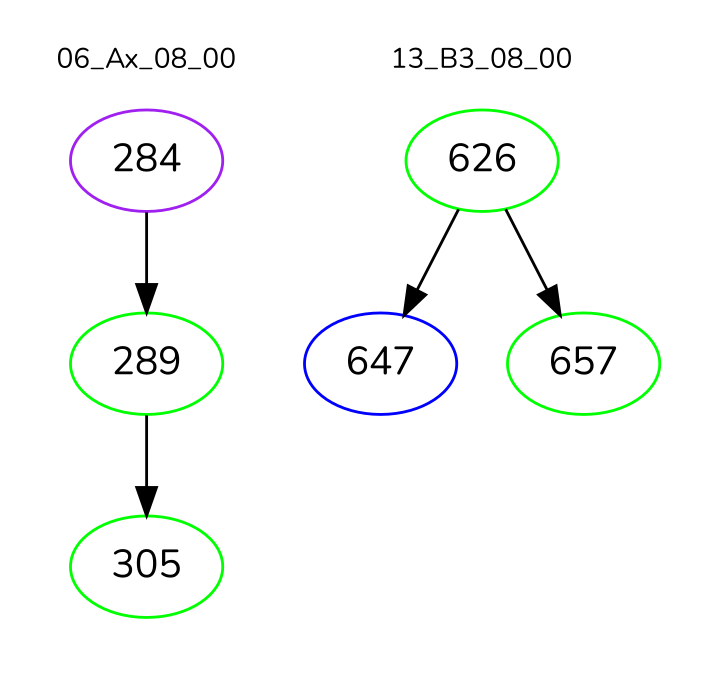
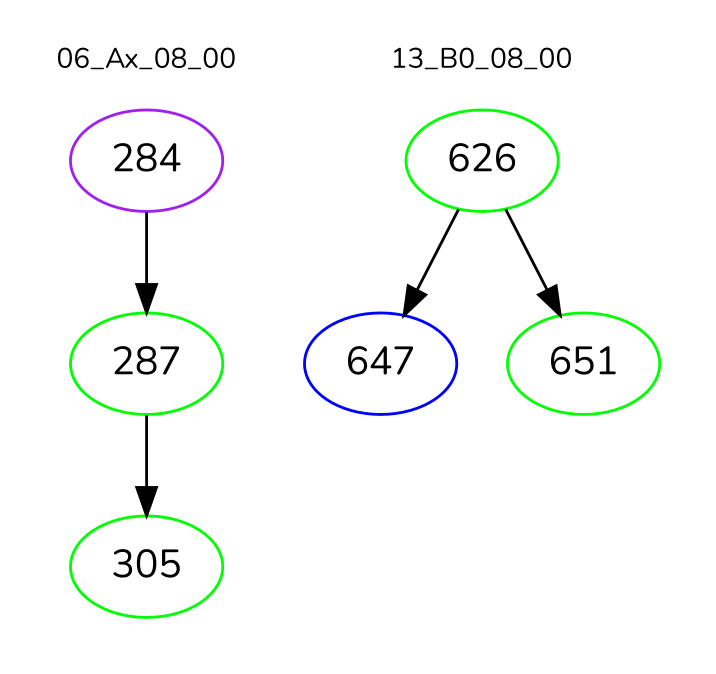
cluster "13_B3_08_00": label "13_B3_08_00" -> "13_B0_08_00"
node "289": label "289" -> "287"
node "657": label "657" -> "651"
